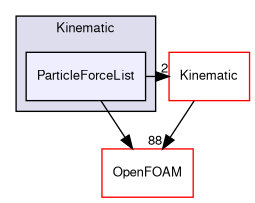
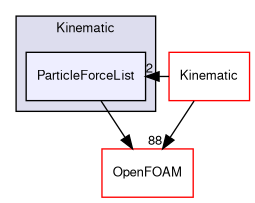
edge "ParticleForceList" -> "Kinematic": reversed
